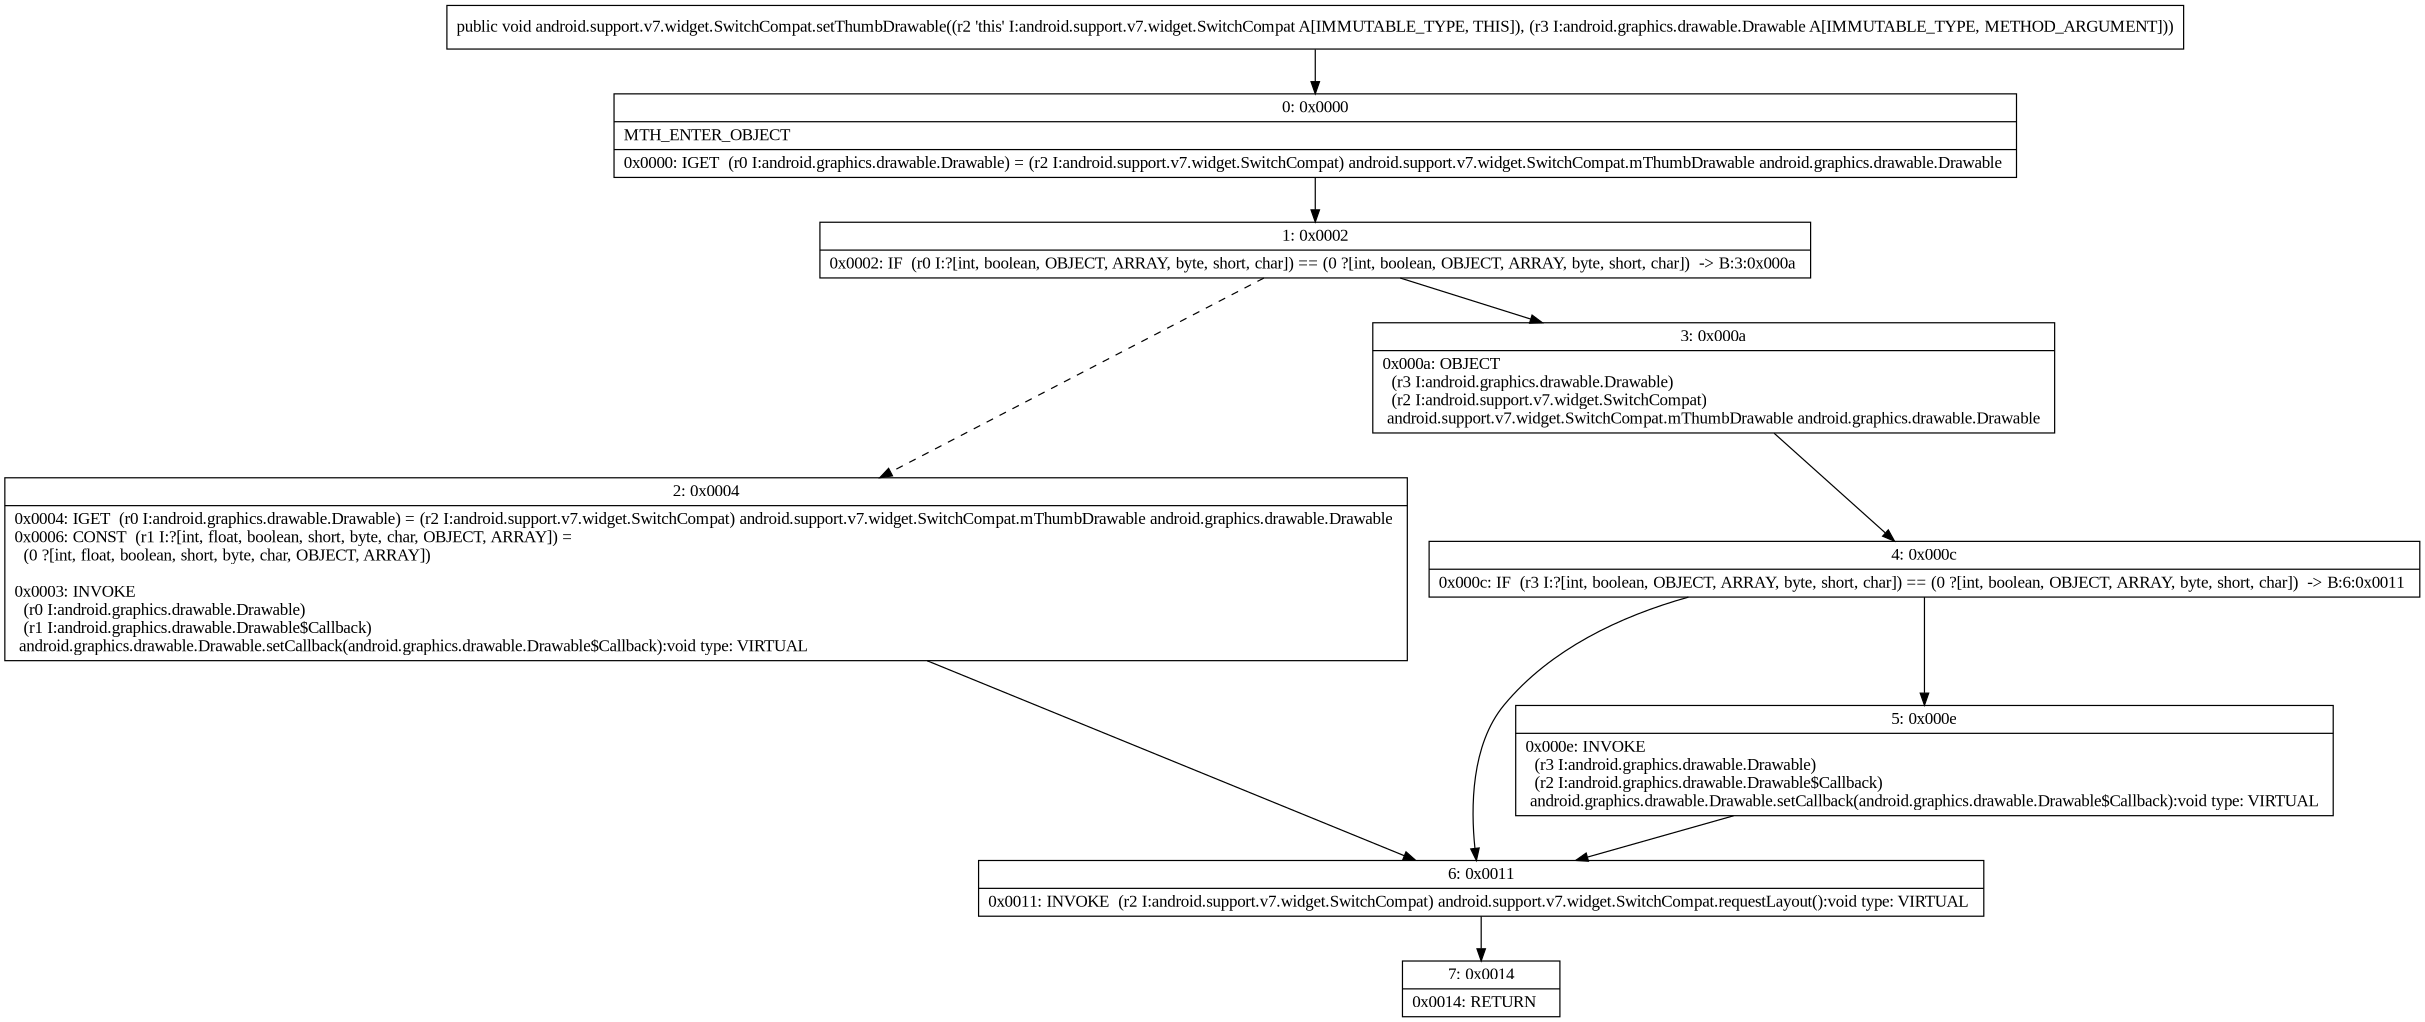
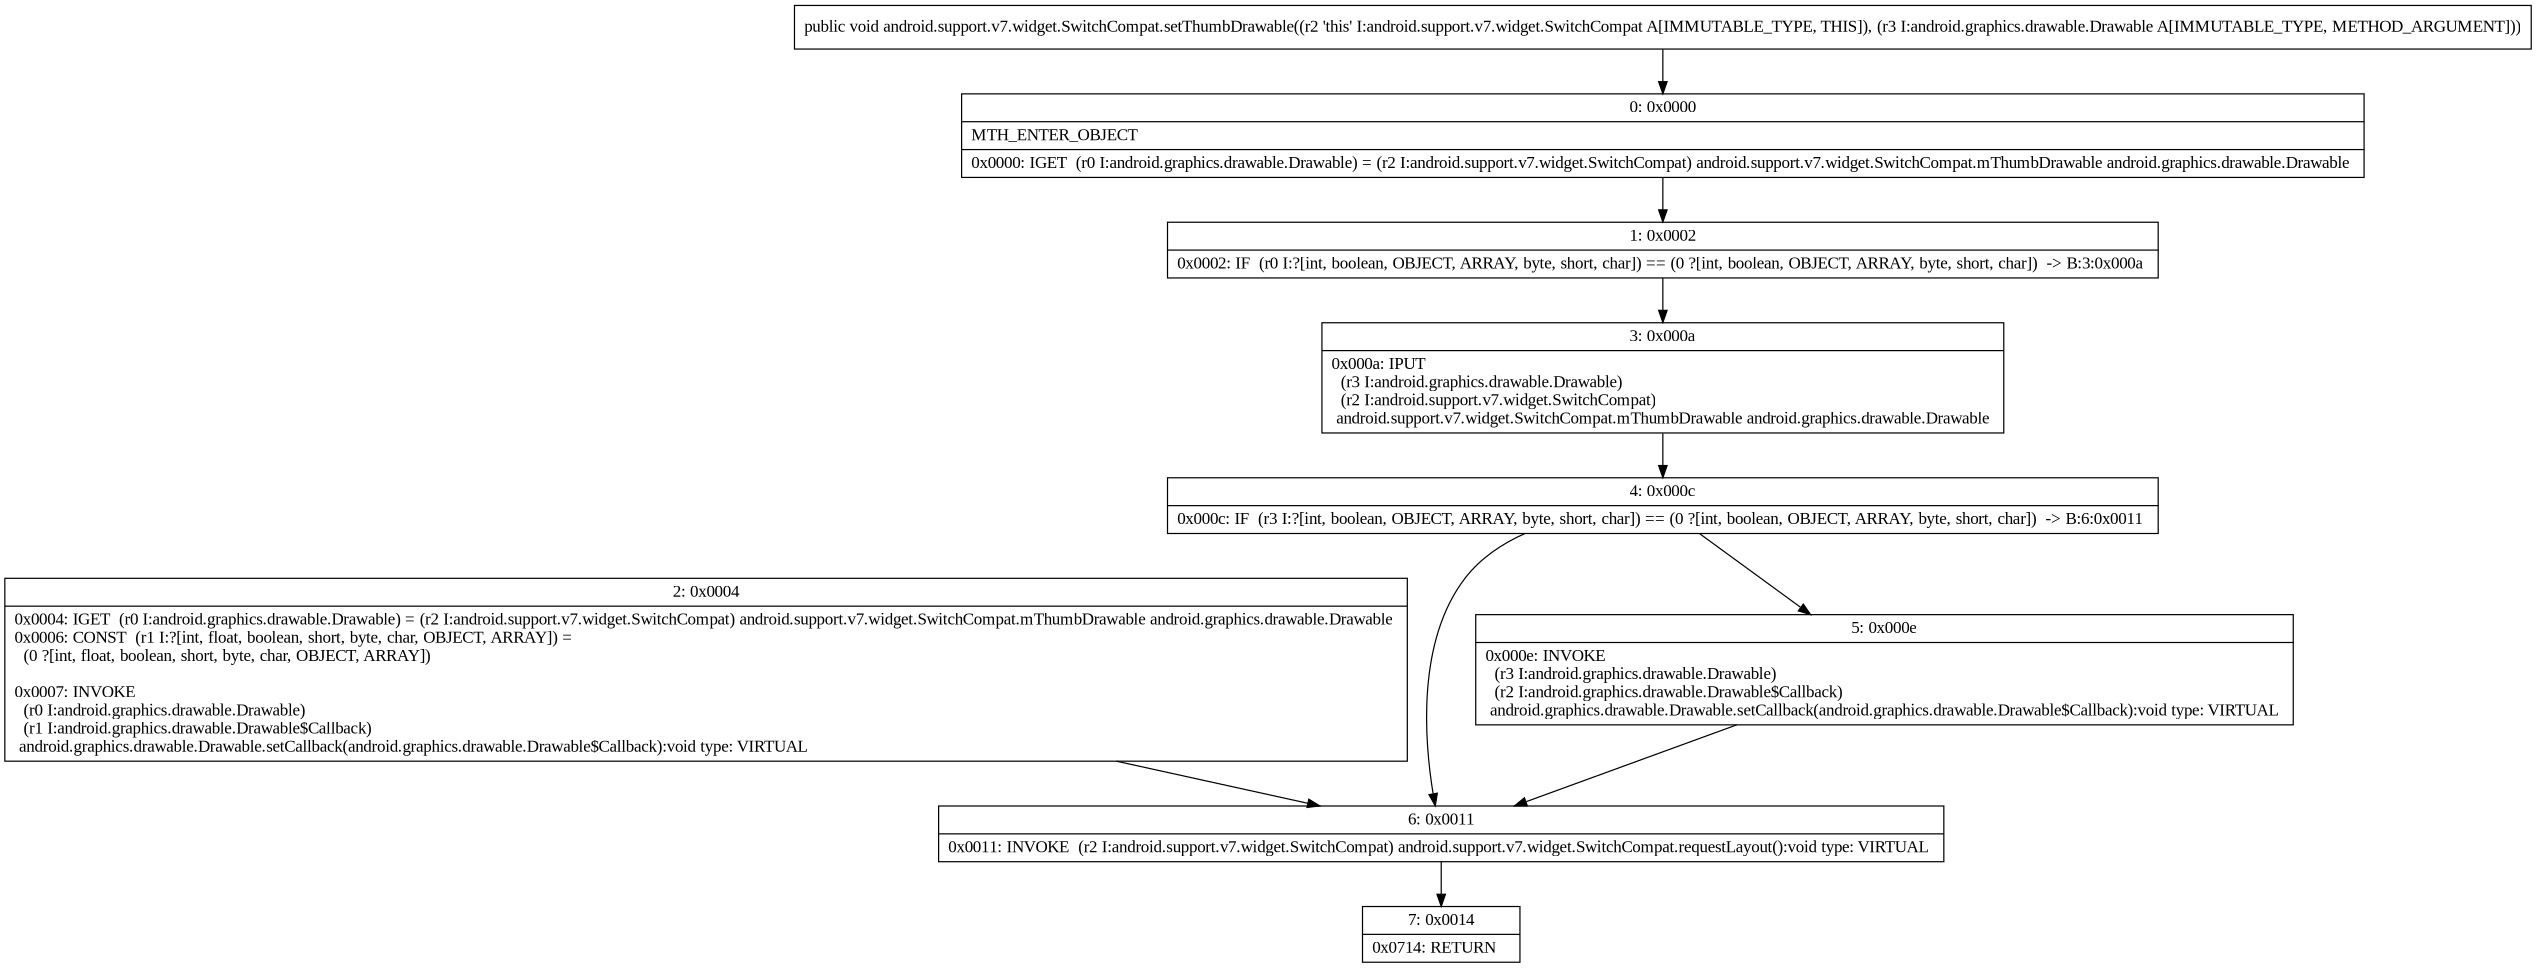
node "3: 0x000a": text "0x000a: OBJECT" -> "0x000a: IPUT"
edge "1: 0x0002" -> "2: 0x0004": removed
node "2: 0x0004": text "0x0003: INVOKE" -> "0x0007: INVOKE"
node "7: 0x0014": text "0x0014: RETURN" -> "0x0714: RETURN"
